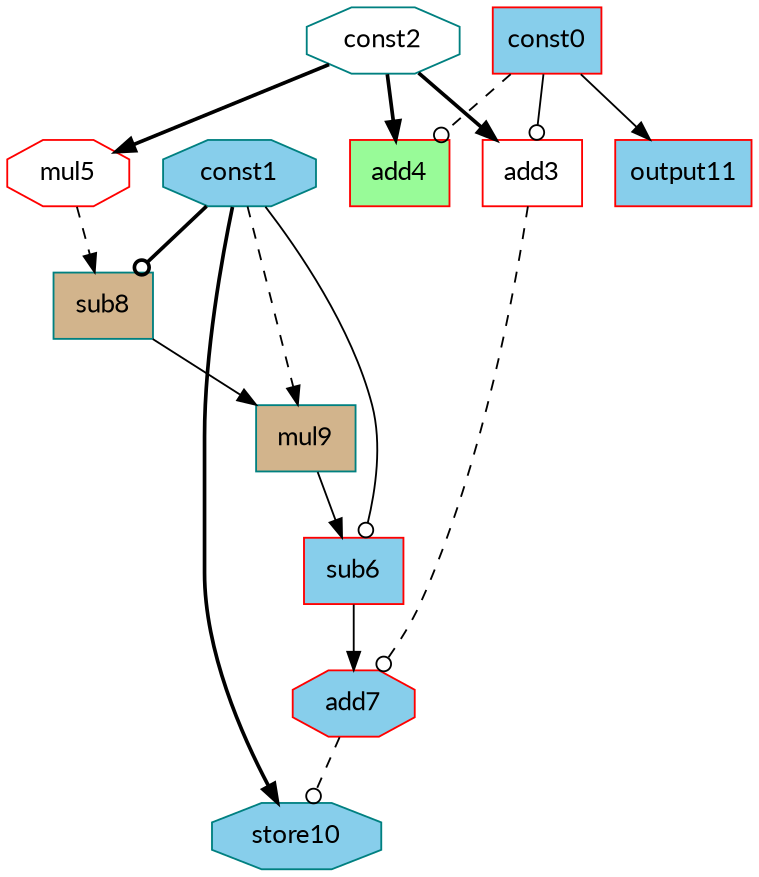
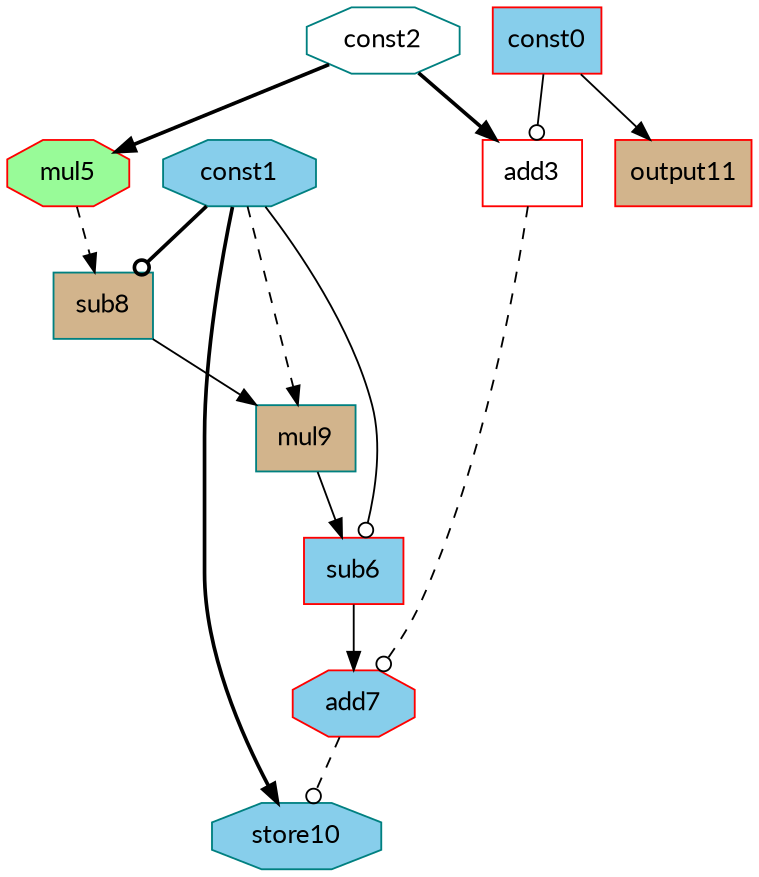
node "mul5": fillcolor white -> palegreen
node "add4": removed
node "output11": fillcolor skyblue -> tan
